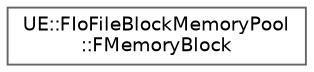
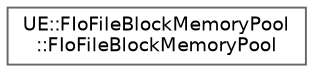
node "UE::FIoFileBlockMemoryPool ::FMemoryBlock": label "UE::FIoFileBlockMemoryPool ::FMemoryBlock" -> "UE::FIoFileBlockMemoryPool ::FIoFileBlockMemoryPool"
